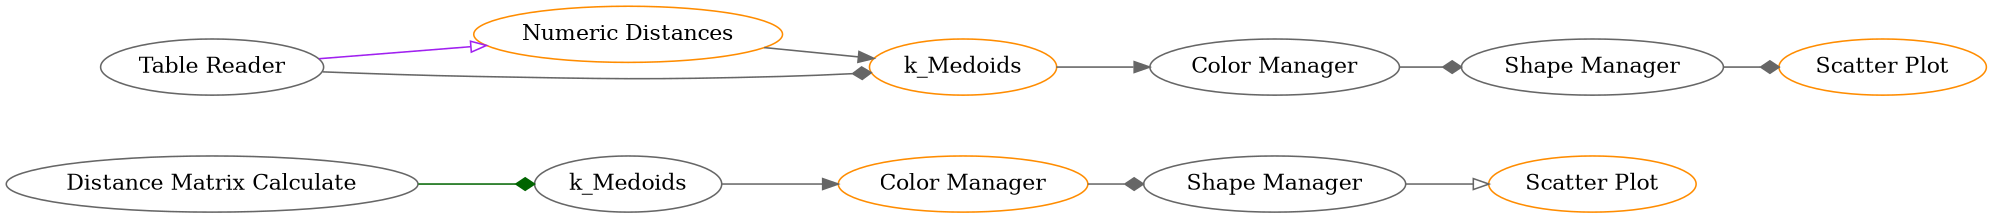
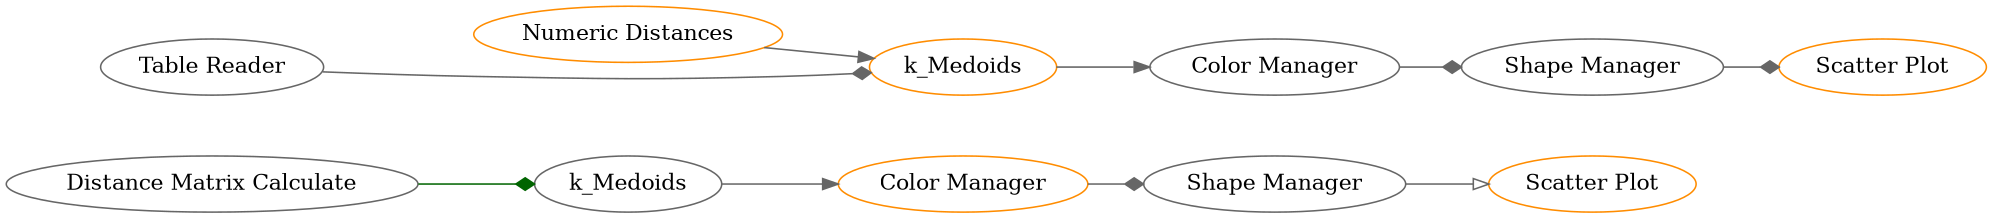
edge "Table Reader" -> "Numeric Distances": removed
